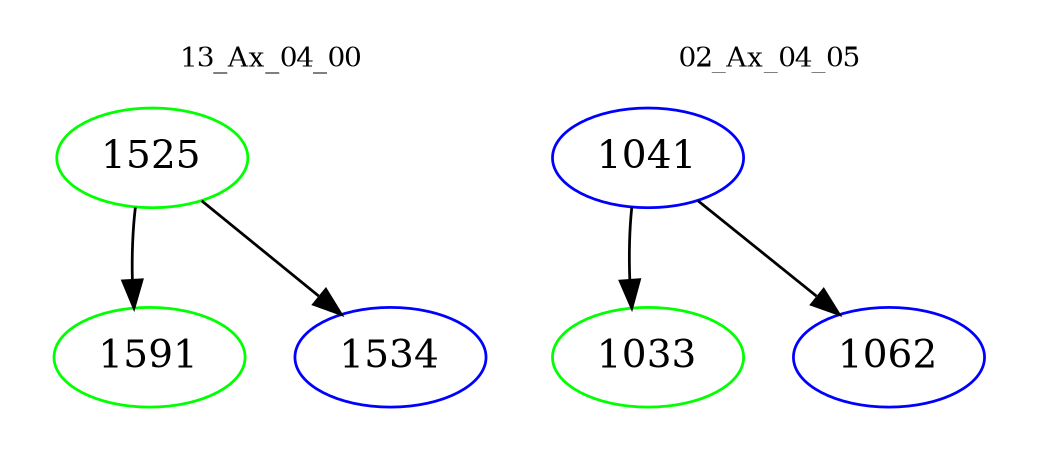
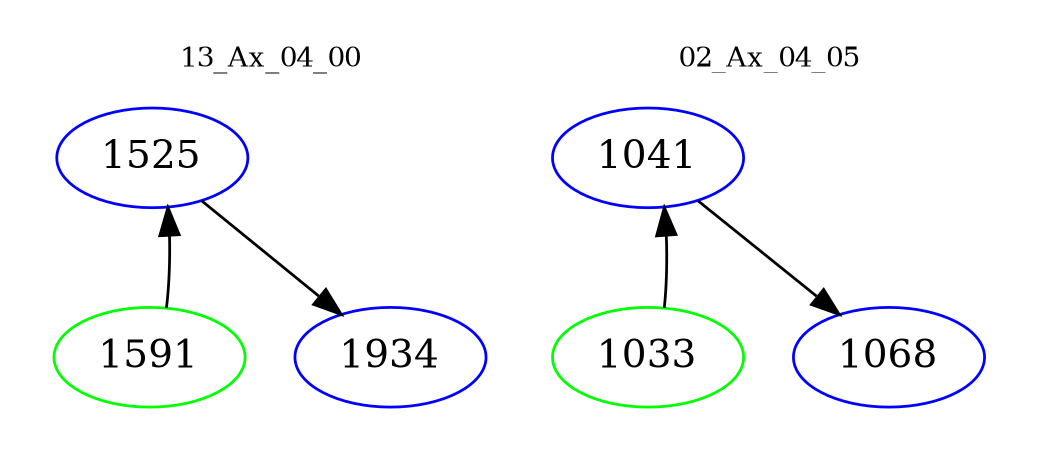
node "1525": color green -> blue
edge "1525" -> "1591": reversed
edge "1041" -> "1033": reversed
node "1534": label "1534" -> "1934"
node "1062": label "1062" -> "1068"
